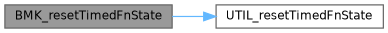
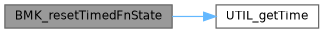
node "UTIL_resetTimedFnState": label "UTIL_resetTimedFnState" -> "UTIL_getTime"
